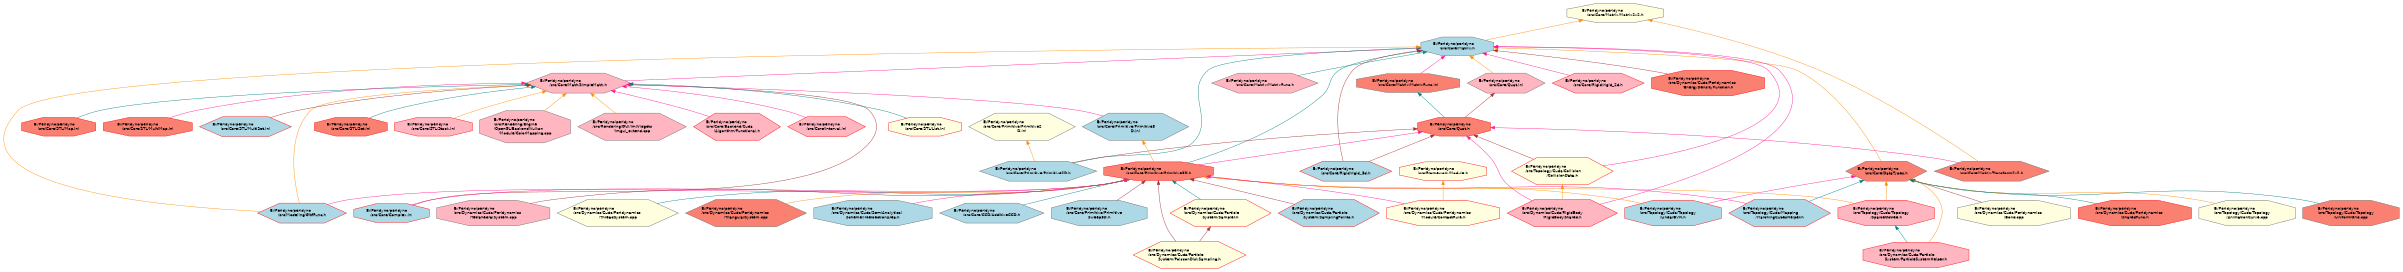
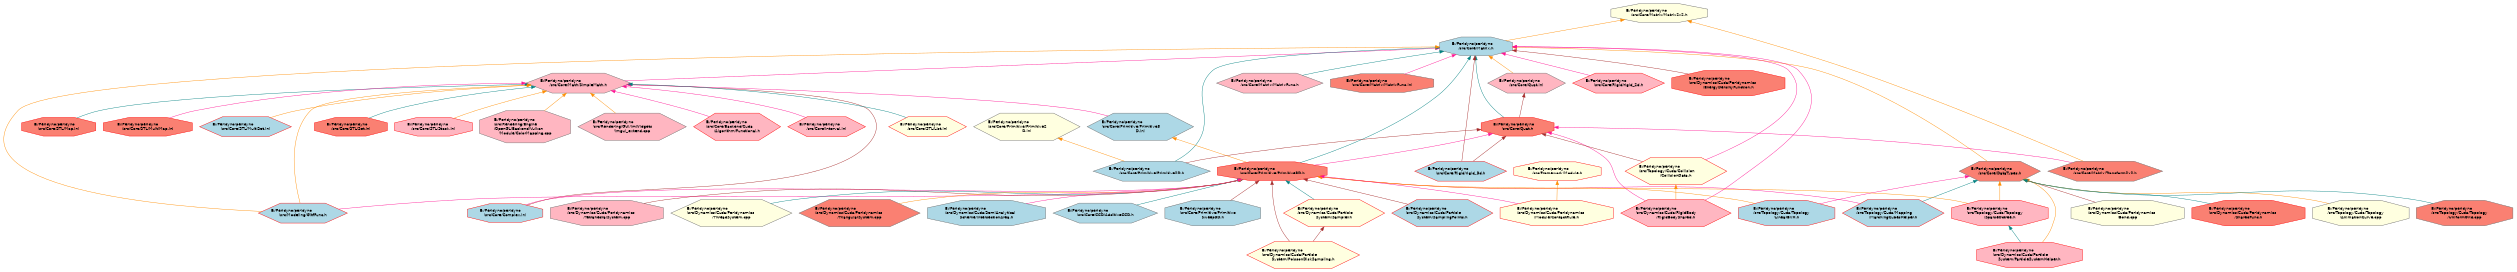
edge "E:/Peridyno/peridyno /src/Core/STL/MultiSet.inl" -> "E:/Peridyno/peridyno /src/Core/Math/SimpleMath.h": color brown -> darkorange
edge "E:/Peridyno/peridyno /src/Core/Quat.h" -> "E:/Peridyno/peridyno /src/Core/Matrix/MatrixFunc.inl": now "E:/Peridyno/peridyno /src/Core/Quat.h" -> "E:/Peridyno/peridyno /src/Core/Matrix.h"
node "E:/Peridyno/peridyno /src/Core/STL/List.inl": shape octagon -> hexagon
